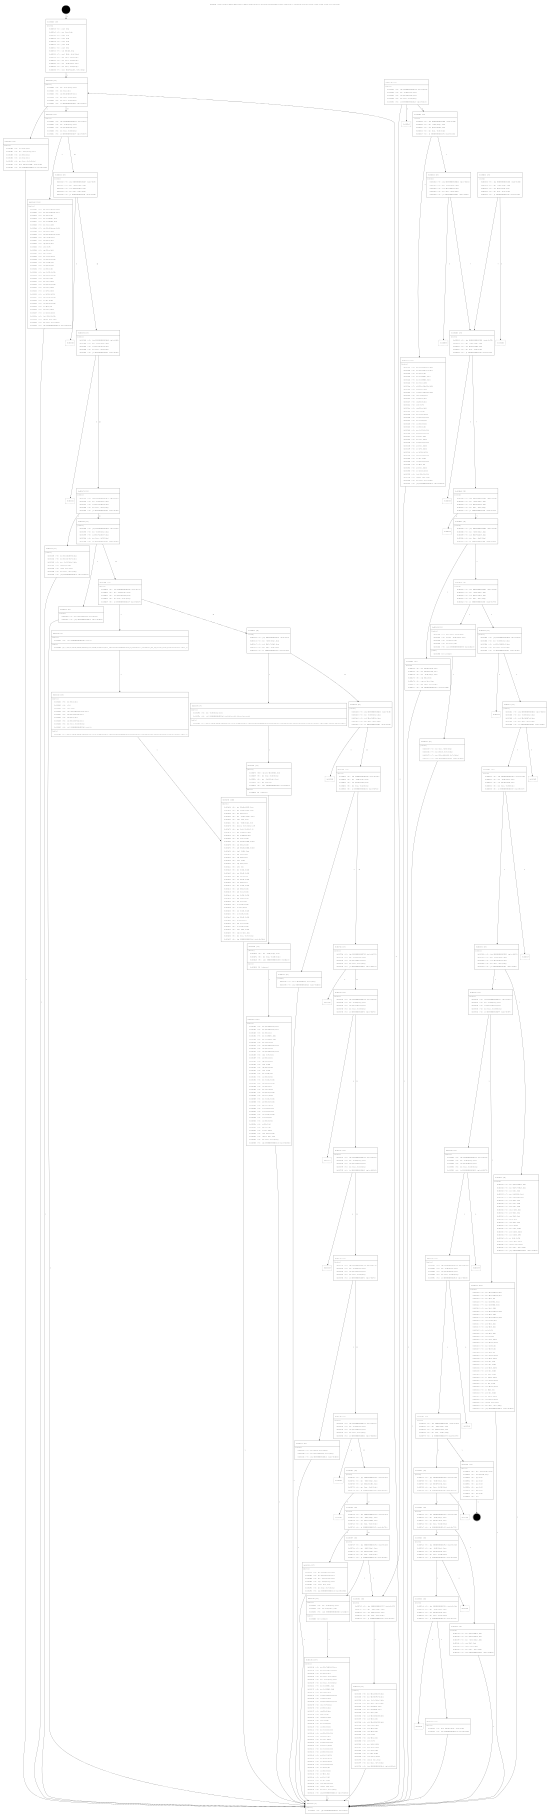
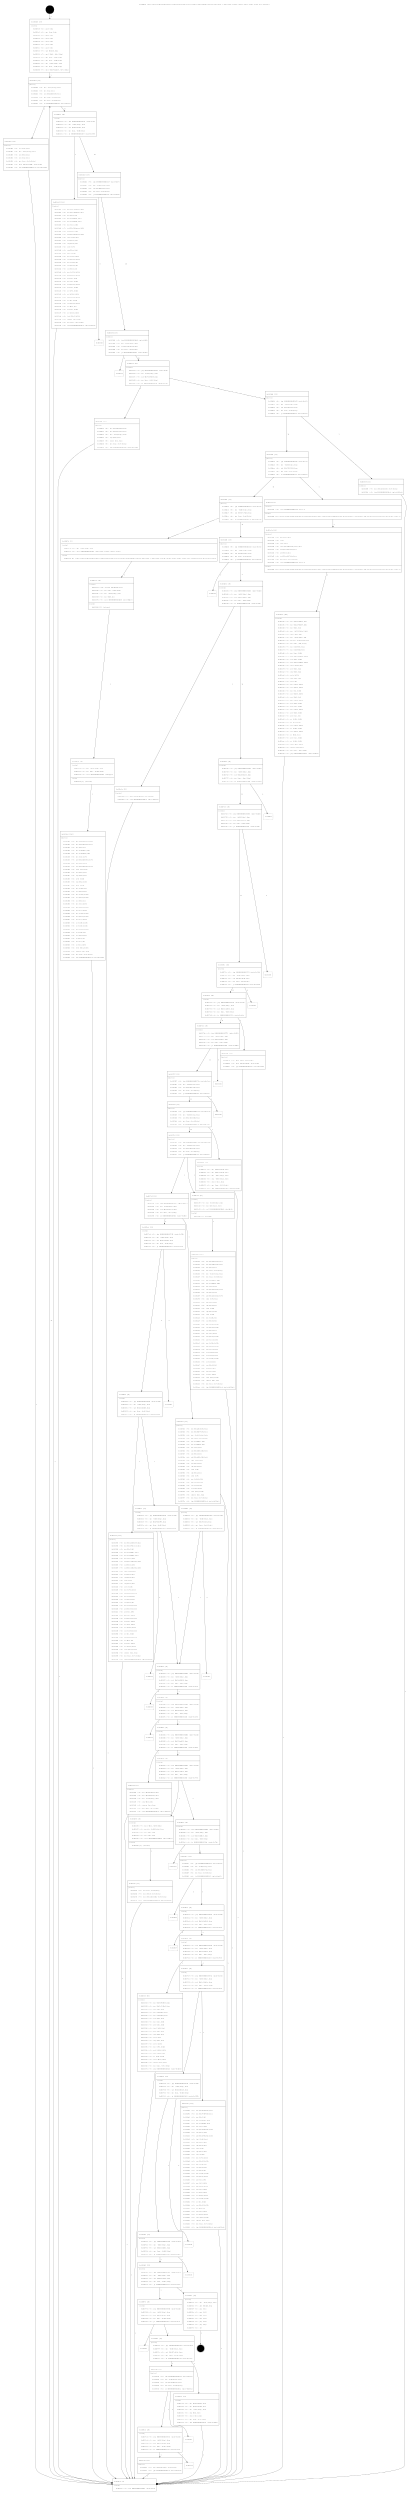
edge "0x4017eb [25]" -> "0x4017d2 [25]": reversed
